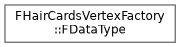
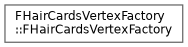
node "FHairCardsVertexFactory ::FDataType": label "FHairCardsVertexFactory ::FDataType" -> "FHairCardsVertexFactory ::FHairCardsVertexFactory"
